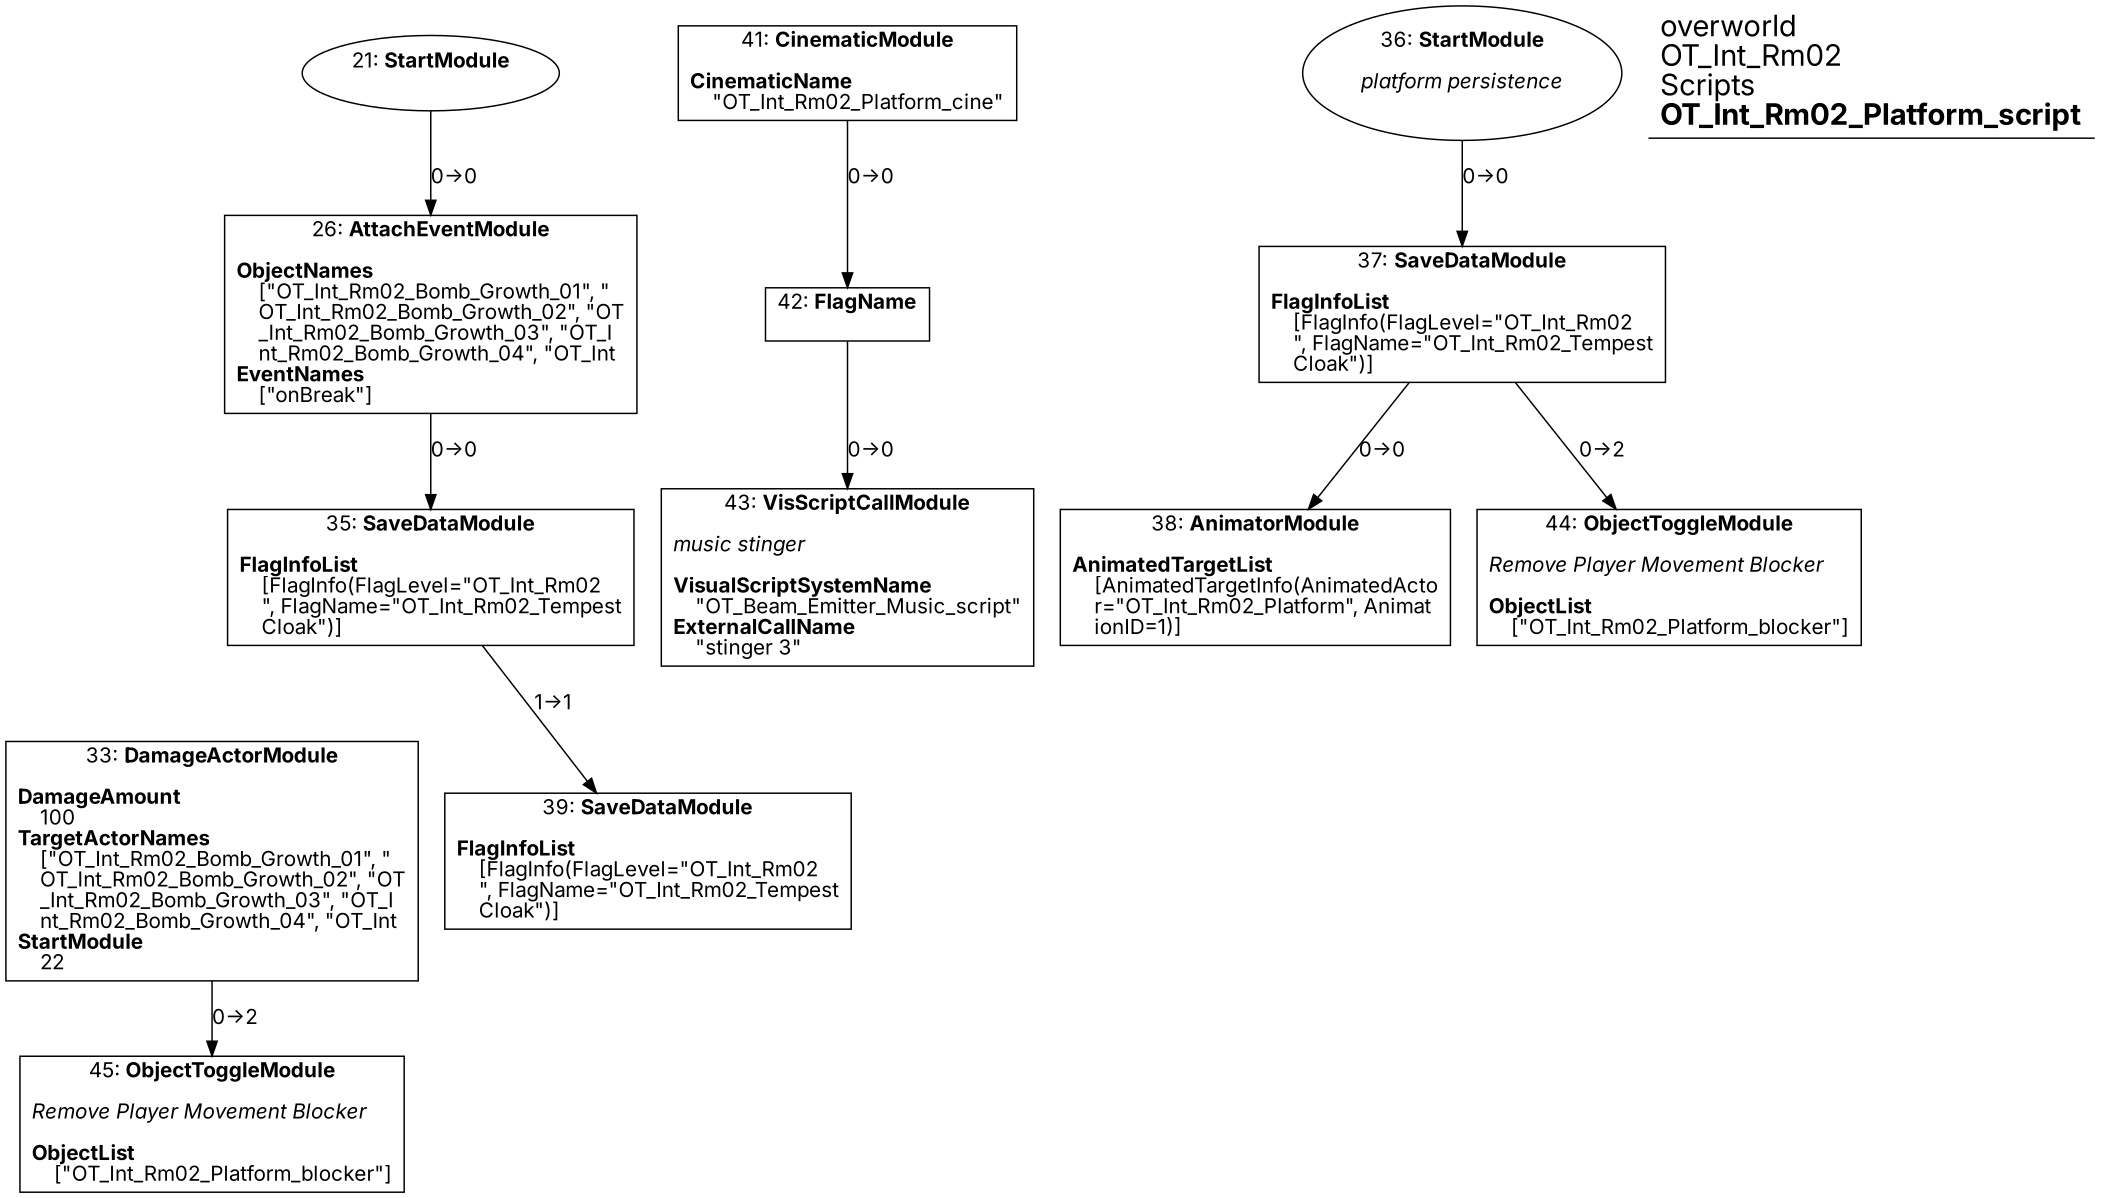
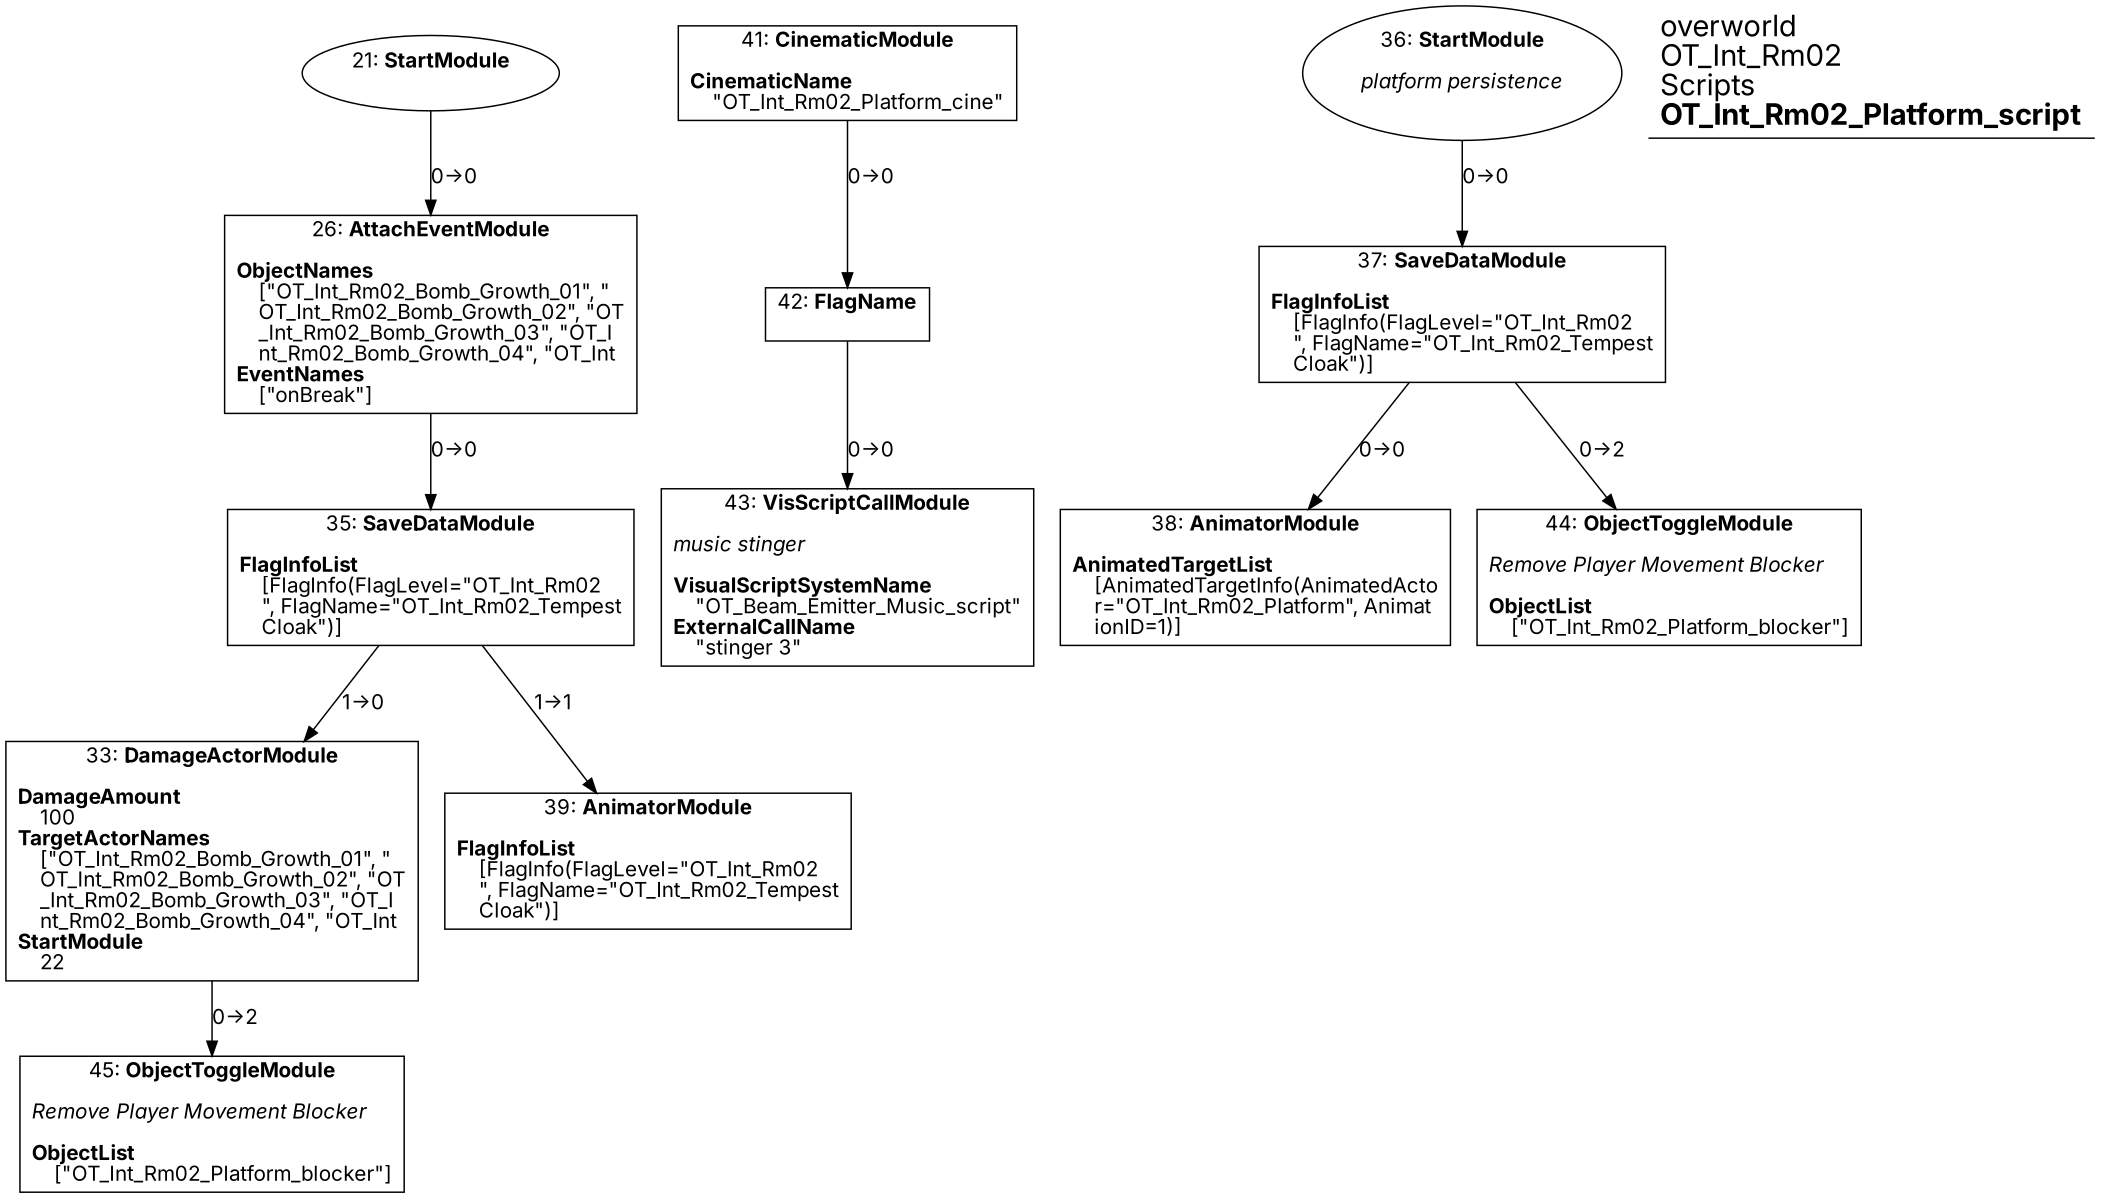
edge "35:" -> "33:": added, label "1→0"
node "39:": text "SaveDataModule" -> "AnimatorModule"
